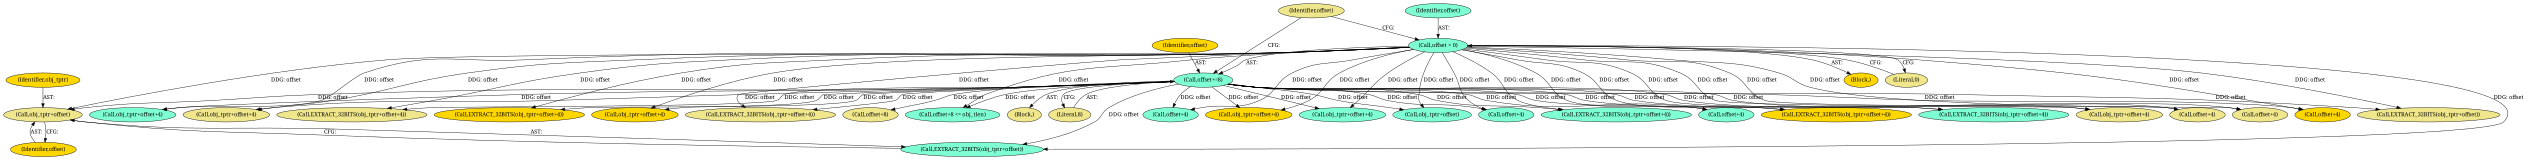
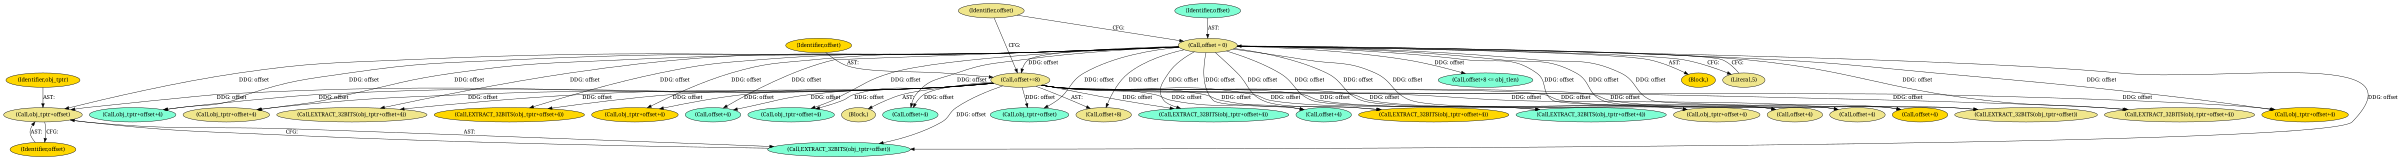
node "(Call,offset = 0)": fillcolor aquamarine -> khaki
edge "(Call,offset = 0)" -> "(Call,offset+=8)": label "AST: " -> "DDG: offset"
edge "(Call,offset = 0)" -> "(Call,offset+8)": added, label "DDG: offset"
node "(Call,offset+=8)": fillcolor aquamarine -> khaki
node "(Literal,0)": label "(Literal,0)" -> "(Literal,5)"
edge "(Call,offset+=8)" -> "(Call,offset+8 <= obj_tlen)": removed, label "DDG: offset"
edge "(Call,offset+=8)" -> "(Call,offset+8)": label "DDG: offset" -> "AST: "
node "(Literal,8)": removed
